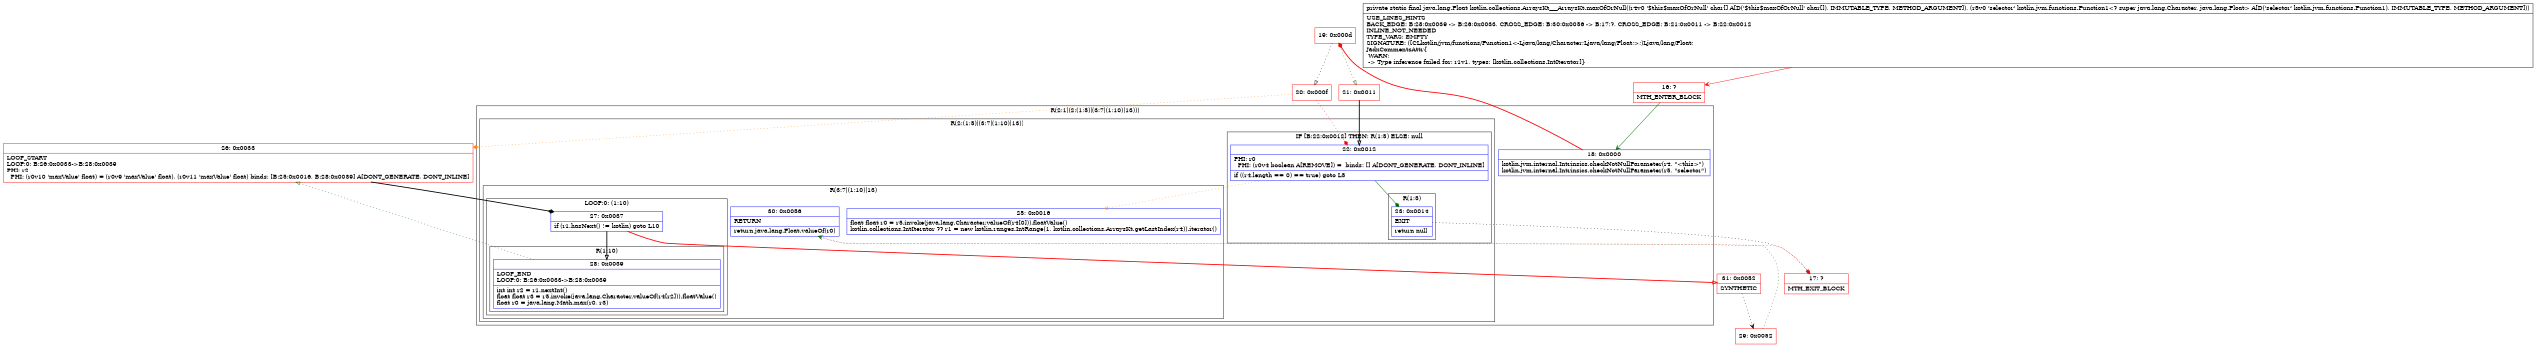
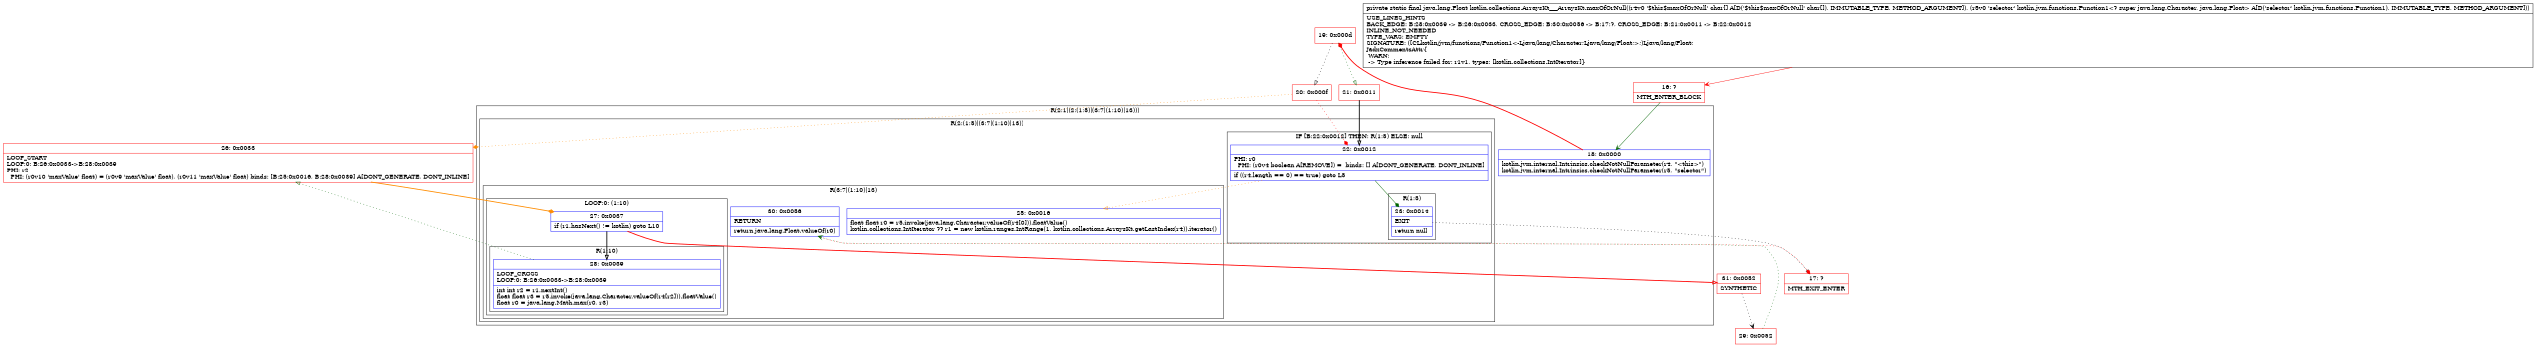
edge "26: 0x0033" -> "27: 0x0037": color black -> darkorange
node "28: 0x0039": text "LOOP_END" -> "LOOP_CROSS"
node "17: ?": text "MTH_EXIT_BLOCK" -> "MTH_EXIT_ENTER"
